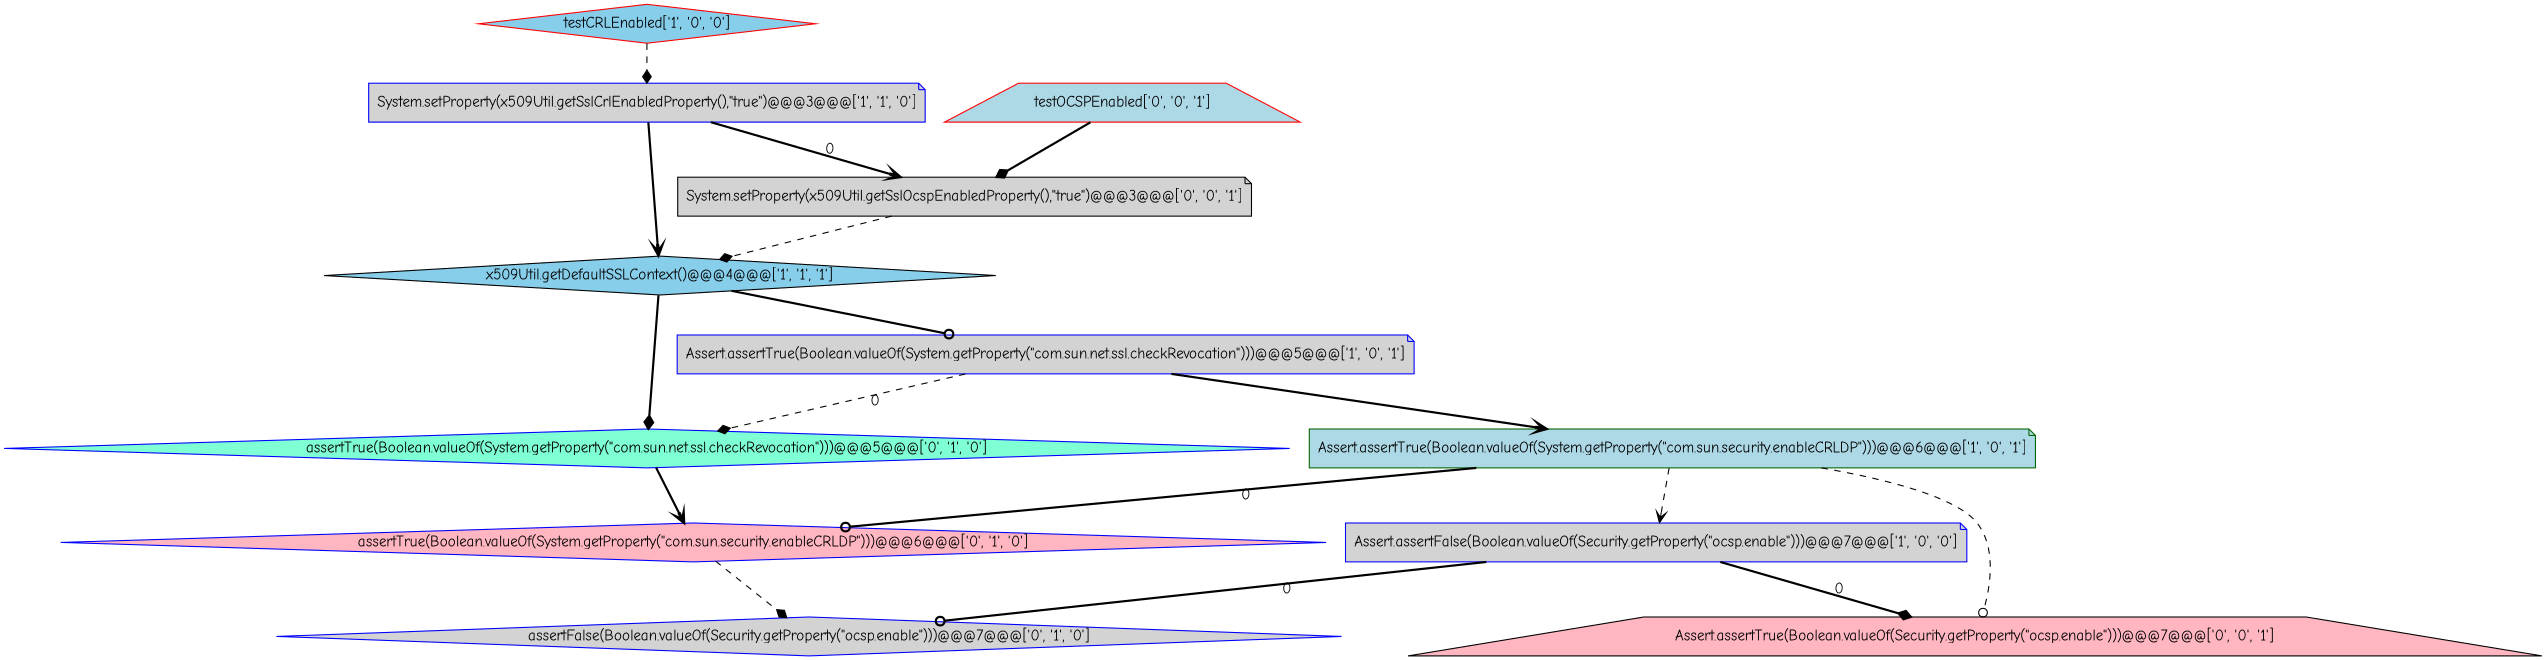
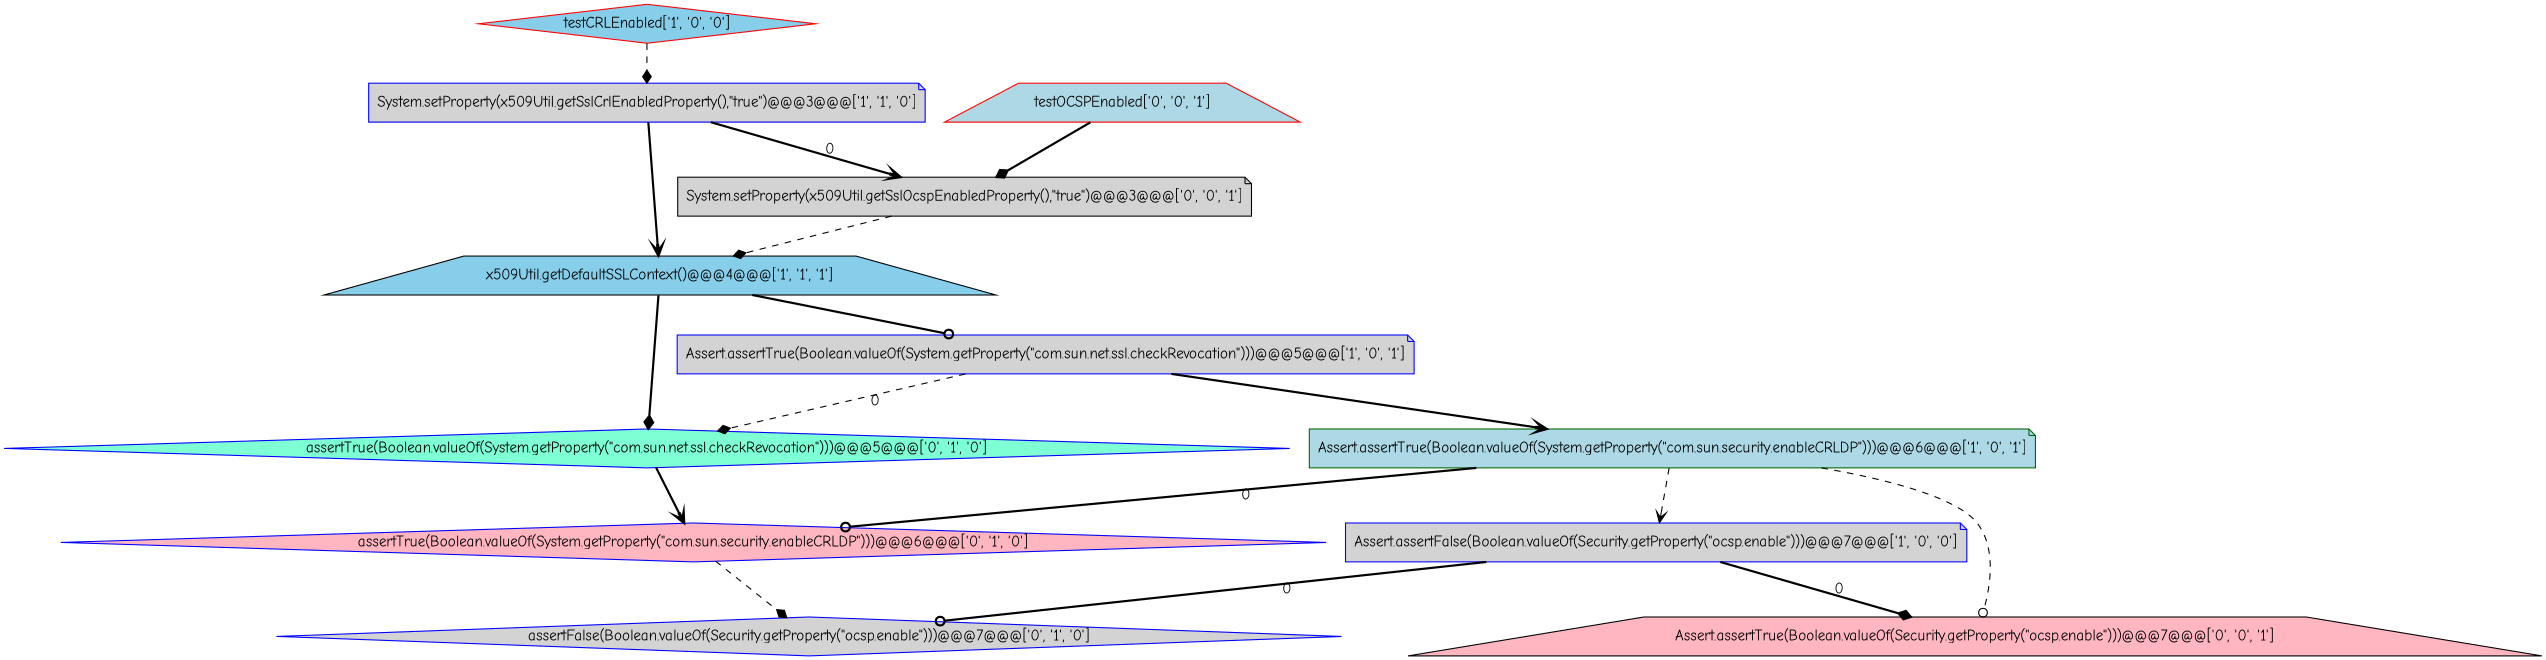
node "x509Util.getDefaultSSLContext()@@@4@@@['1', '1', '1']": shape diamond -> trapezium
